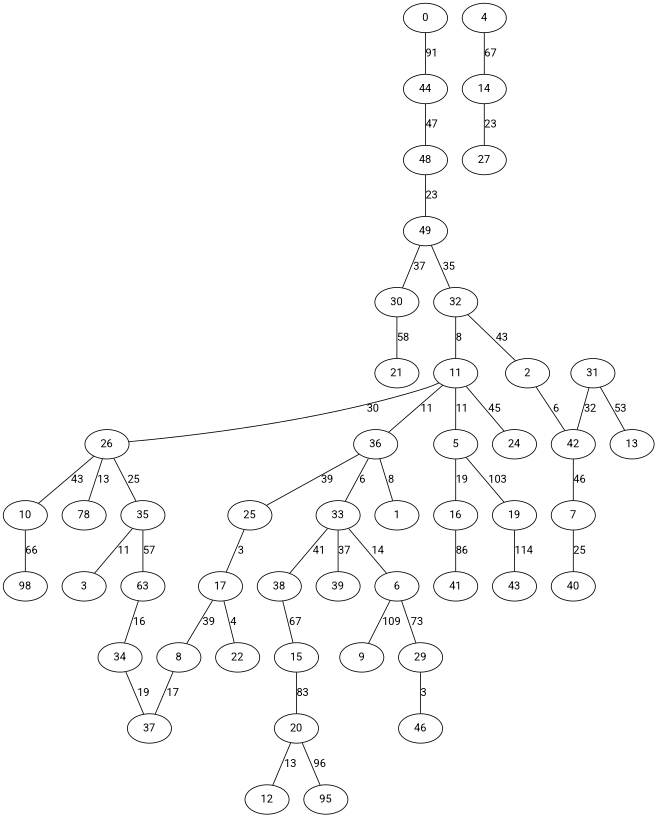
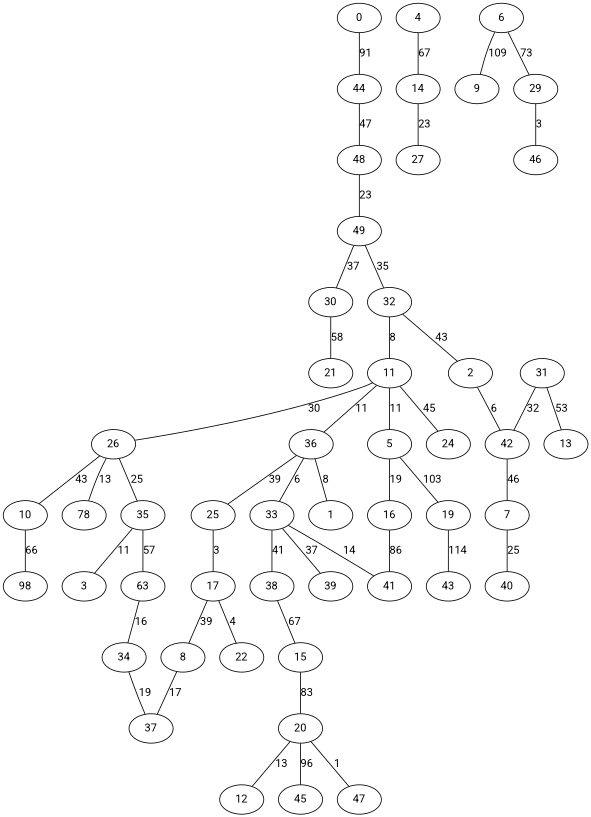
edge "33" -- "6": now "33" -- "41"
node "95": label "95" -> "45"
node "47": added
